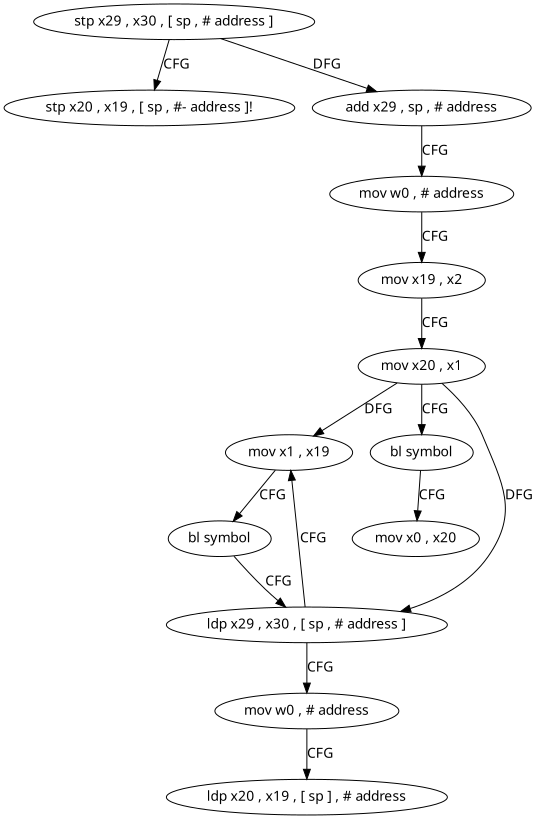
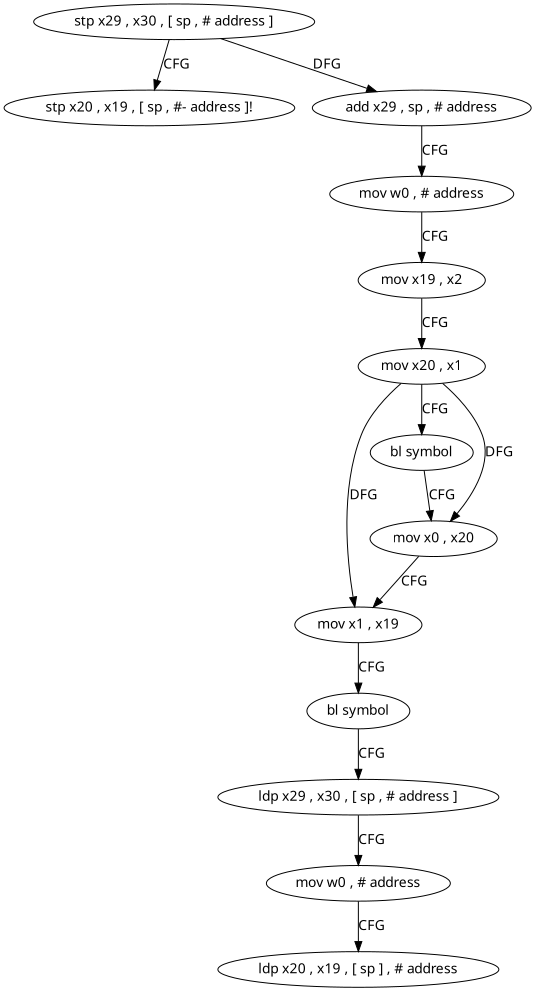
edge "mov x20 , x1" -> "ldp x29 , x30 , [ sp , # address ]": now "mov x20 , x1" -> "mov x0 , x20"
edge "ldp x29 , x30 , [ sp , # address ]" -> "mov x1 , x19": now "mov x0 , x20" -> "mov x1 , x19"
